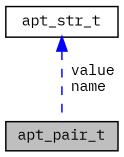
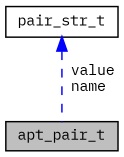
node "apt_str_t": label "apt_str_t" -> "pair_str_t"
